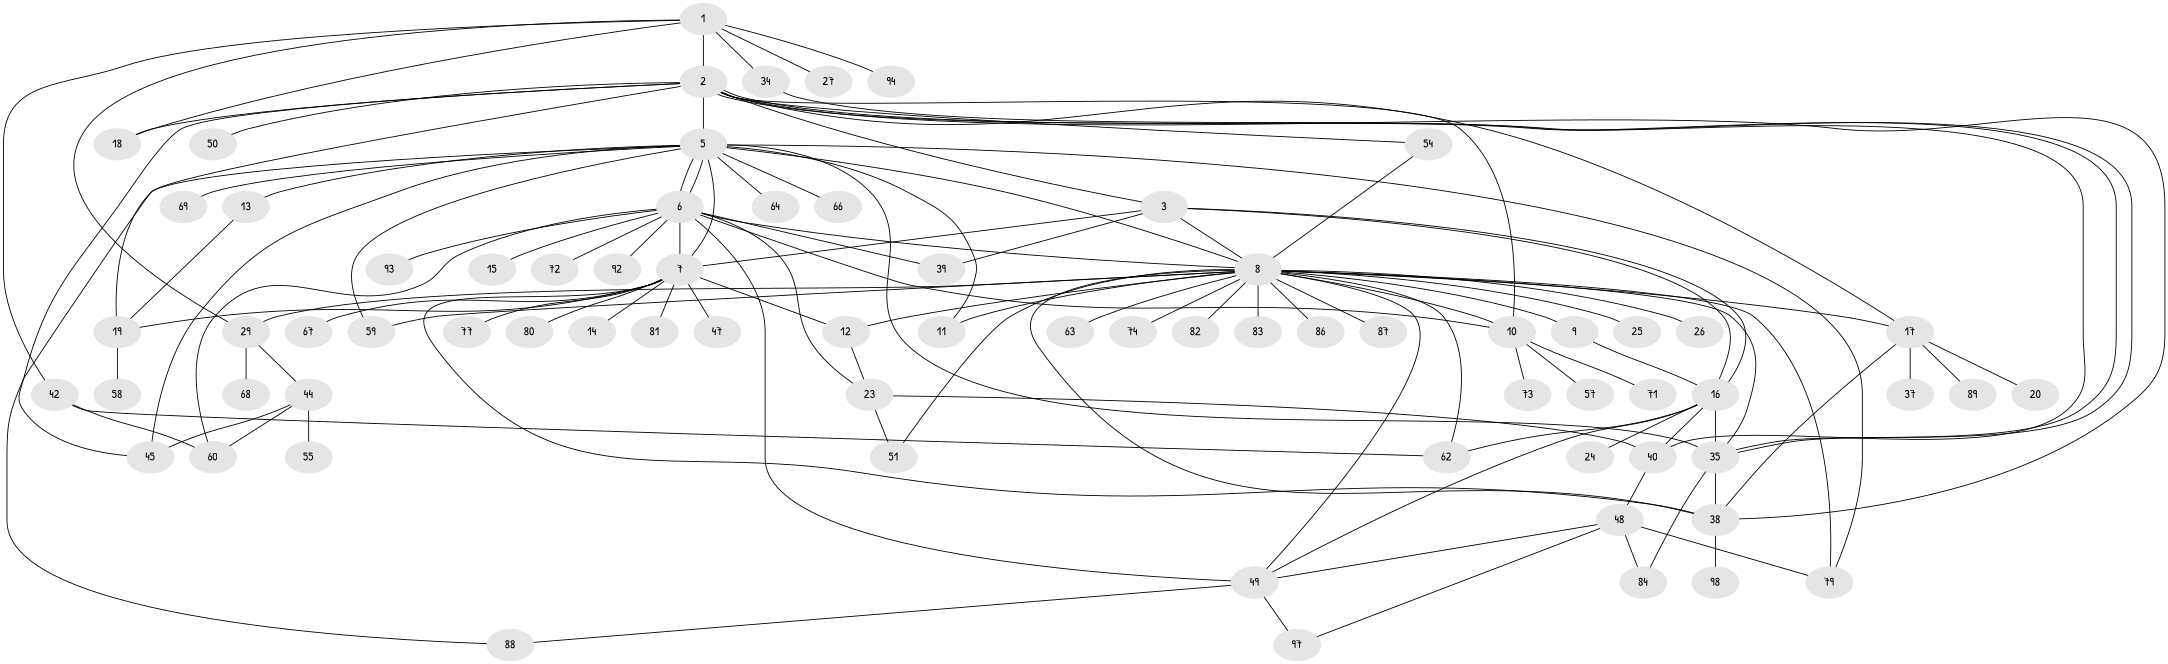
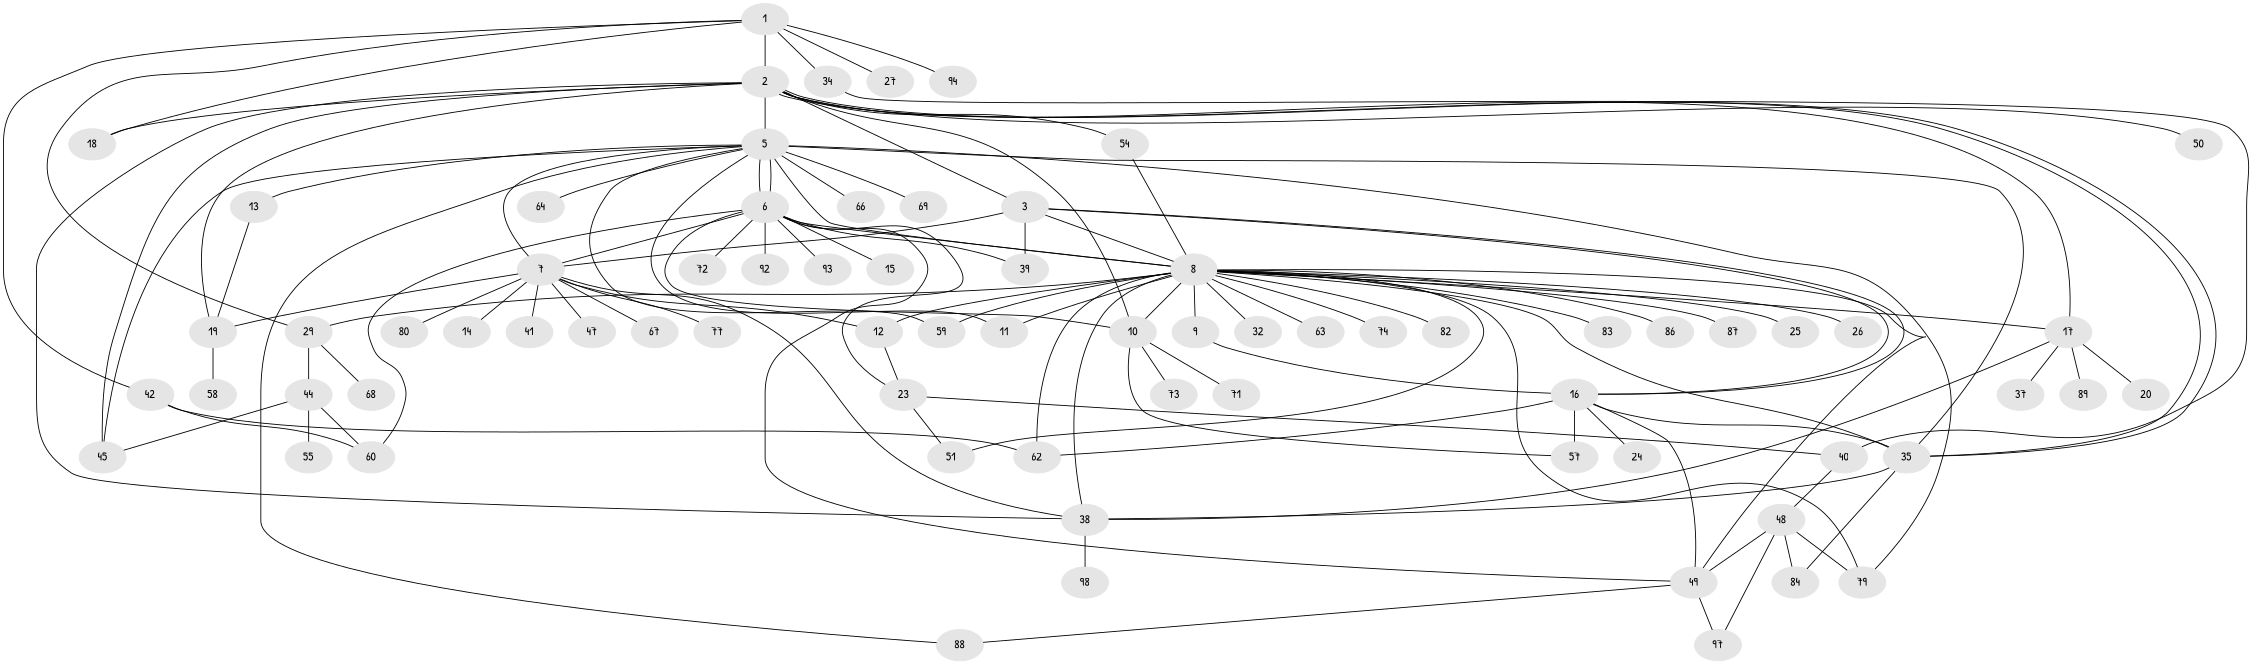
node "81": label "81" -> "41"
node "32": added
edge "16" -- "40": now "16" -- "57"
